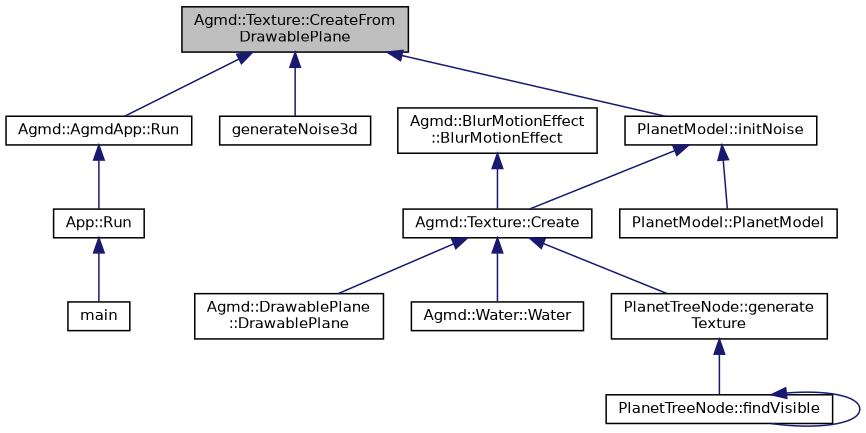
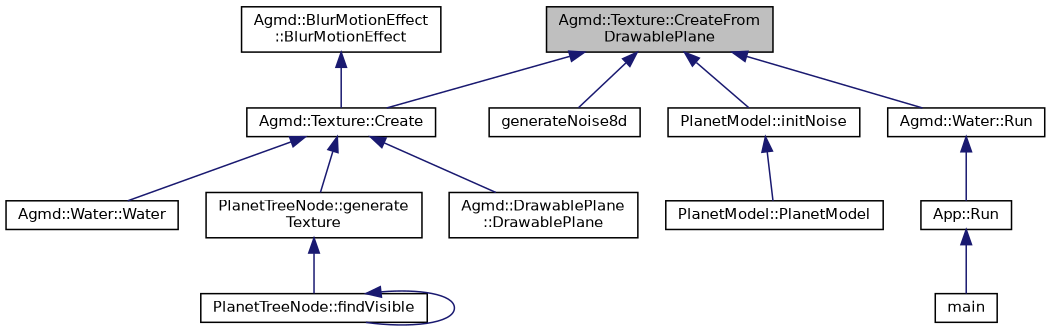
node "Agmd::AgmdApp::Run": label "Agmd::AgmdApp::Run" -> "Agmd::Water::Run"
node "generateNoise3d": label "generateNoise3d" -> "generateNoise8d"
edge "Agmd::Texture::Create" -> "PlanetModel::initNoise": now "Agmd::Texture::Create" -> "Agmd::Texture::CreateFrom DrawablePlane"
